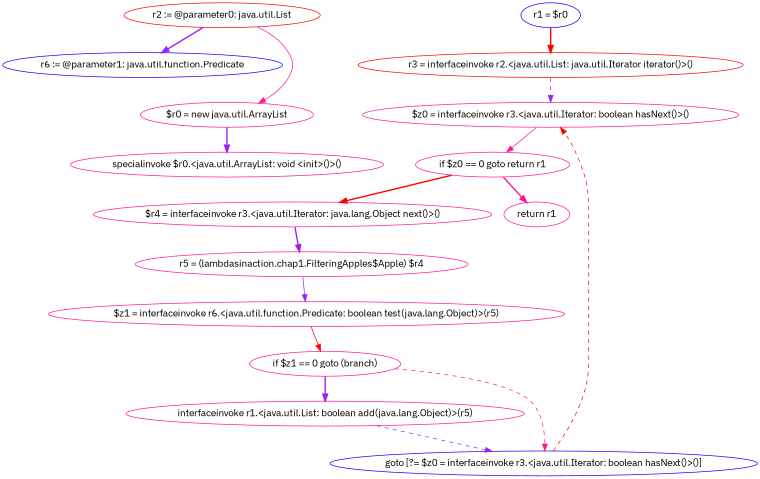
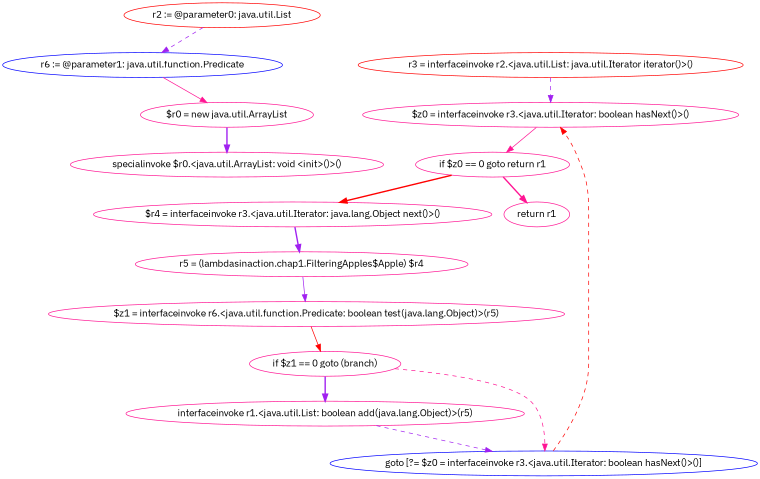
node "r1 = $r0": removed
edge "r2 := @parameter0: java.util.List" -> "r6 := @parameter1: java.util.function.Predicate": style bold -> dashed
edge "r2 := @parameter0: java.util.List" -> "$r0 = new java.util.ArrayList": now "r6 := @parameter1: java.util.function.Predicate" -> "$r0 = new java.util.ArrayList"
